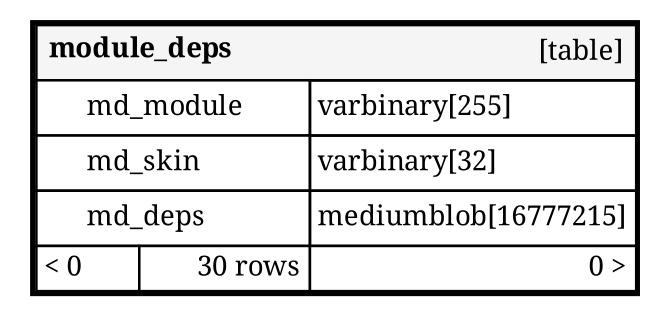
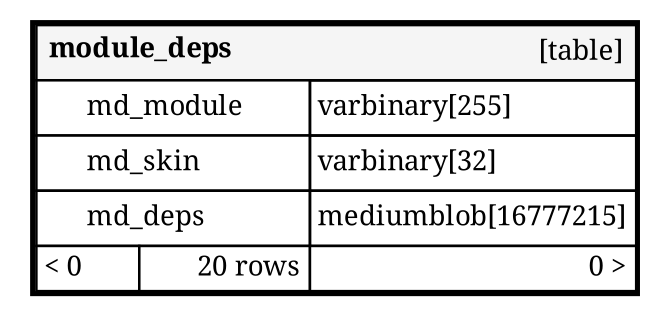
node "module_deps": text "30 rows" -> "20 rows"
